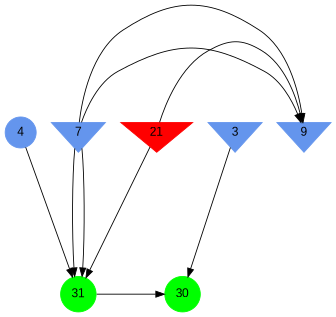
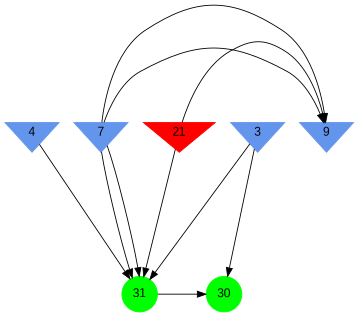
node "4": shape circle -> invtriangle
edge "3" -> "31": added
